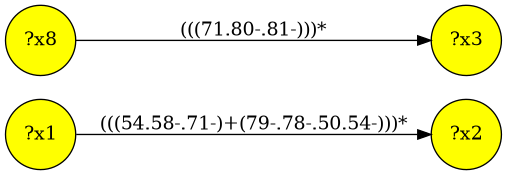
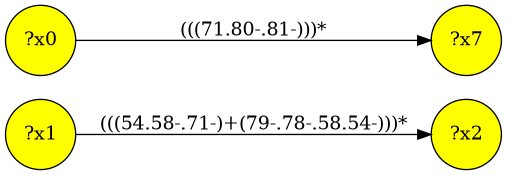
node "?x8": label "?x8" -> "?x0"
node "?x3": label "?x3" -> "?x7"
edge "?x1" -> "?x2": label "(((54.58-.71-)+(79-.78-.50.54-)))*" -> "(((54.58-.71-)+(79-.78-.58.54-)))*"
